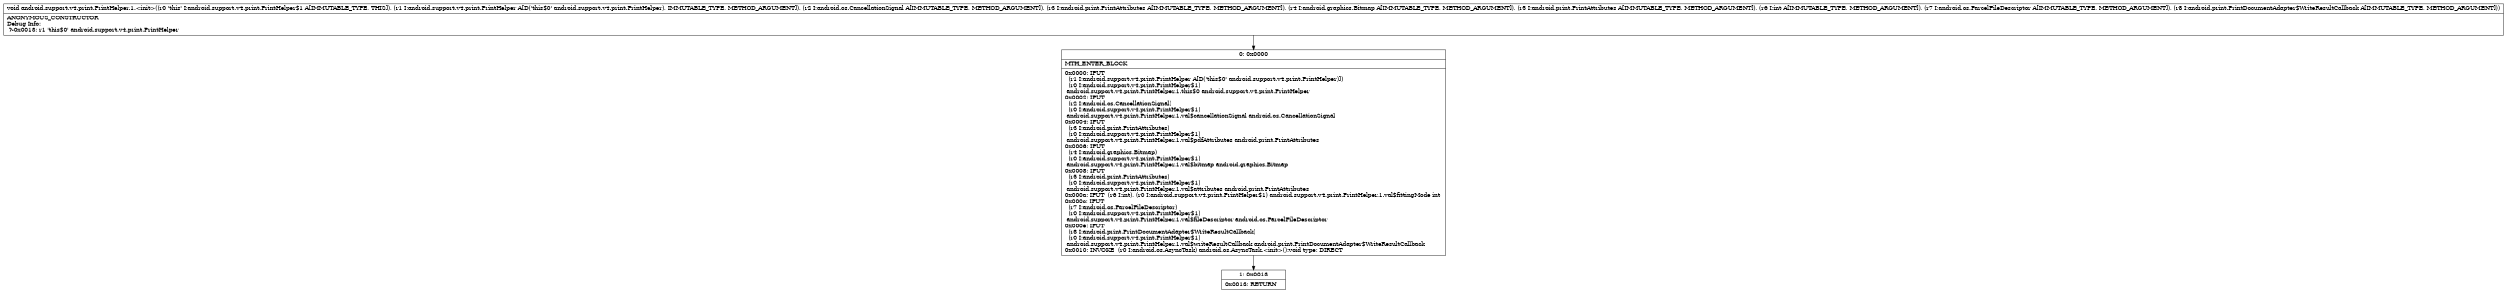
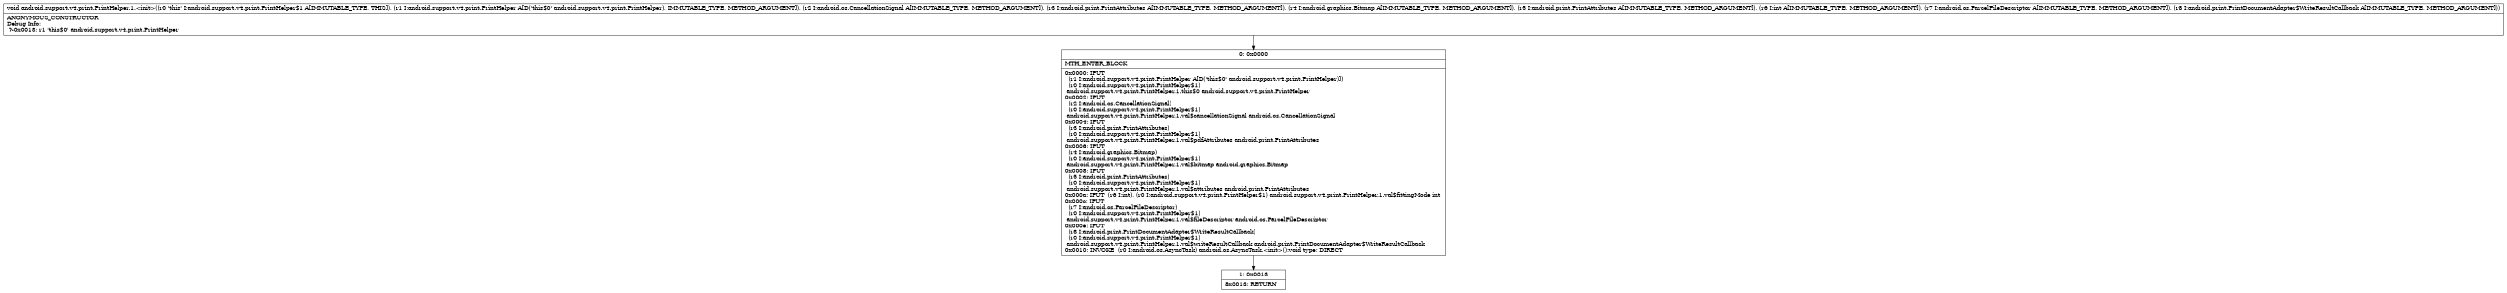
node "1: 0x0013": text "0x0013: RETURN" -> "8x0013: RETURN"
